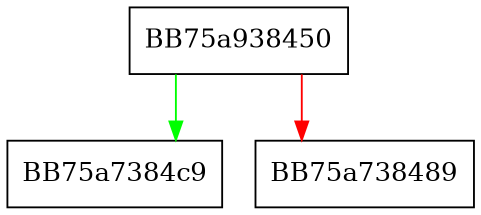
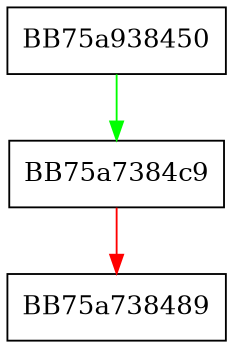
edge "BB75a938450" -> "BB75a738489": now "BB75a7384c9" -> "BB75a738489"
